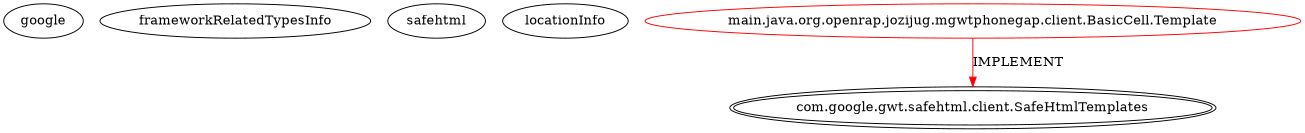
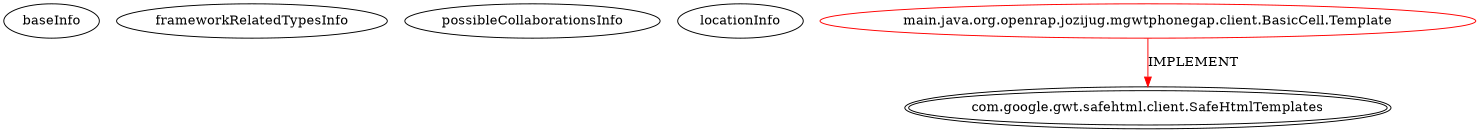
node "google": label "google" -> "baseInfo"
node "safehtml": label "safehtml" -> "possibleCollaborationsInfo"
